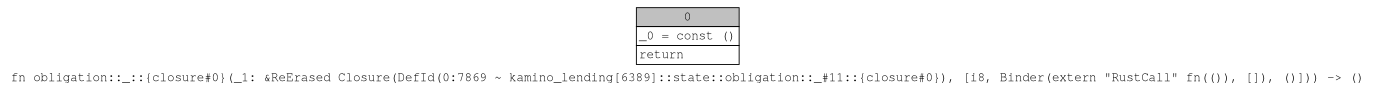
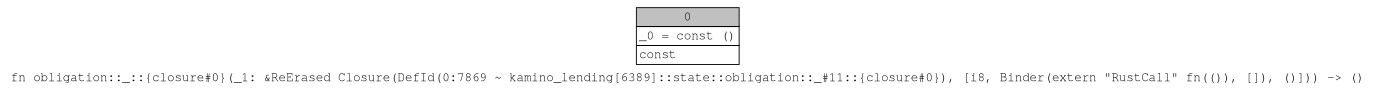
node "0": text "return" -> "const"
